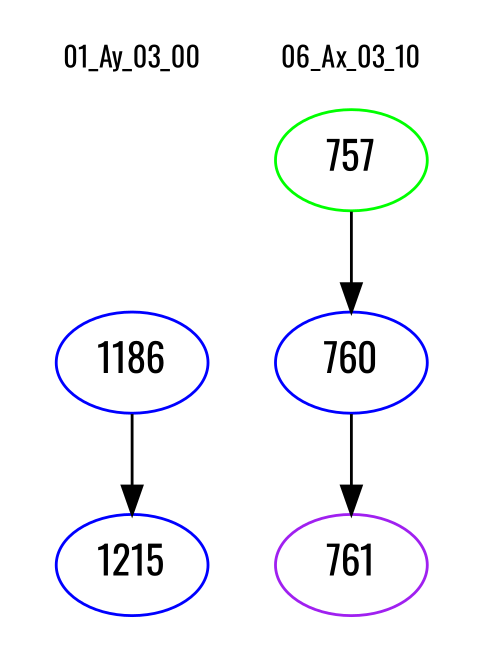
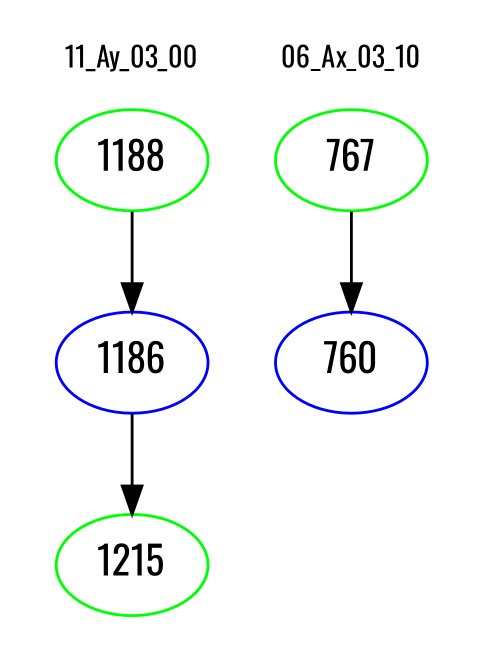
cluster "01_Ay_03_00": label "01_Ay_03_00" -> "11_Ay_03_00"
node "1188": added
node "757": label "757" -> "767"
node "1215": color blue -> green
node "761": removed
